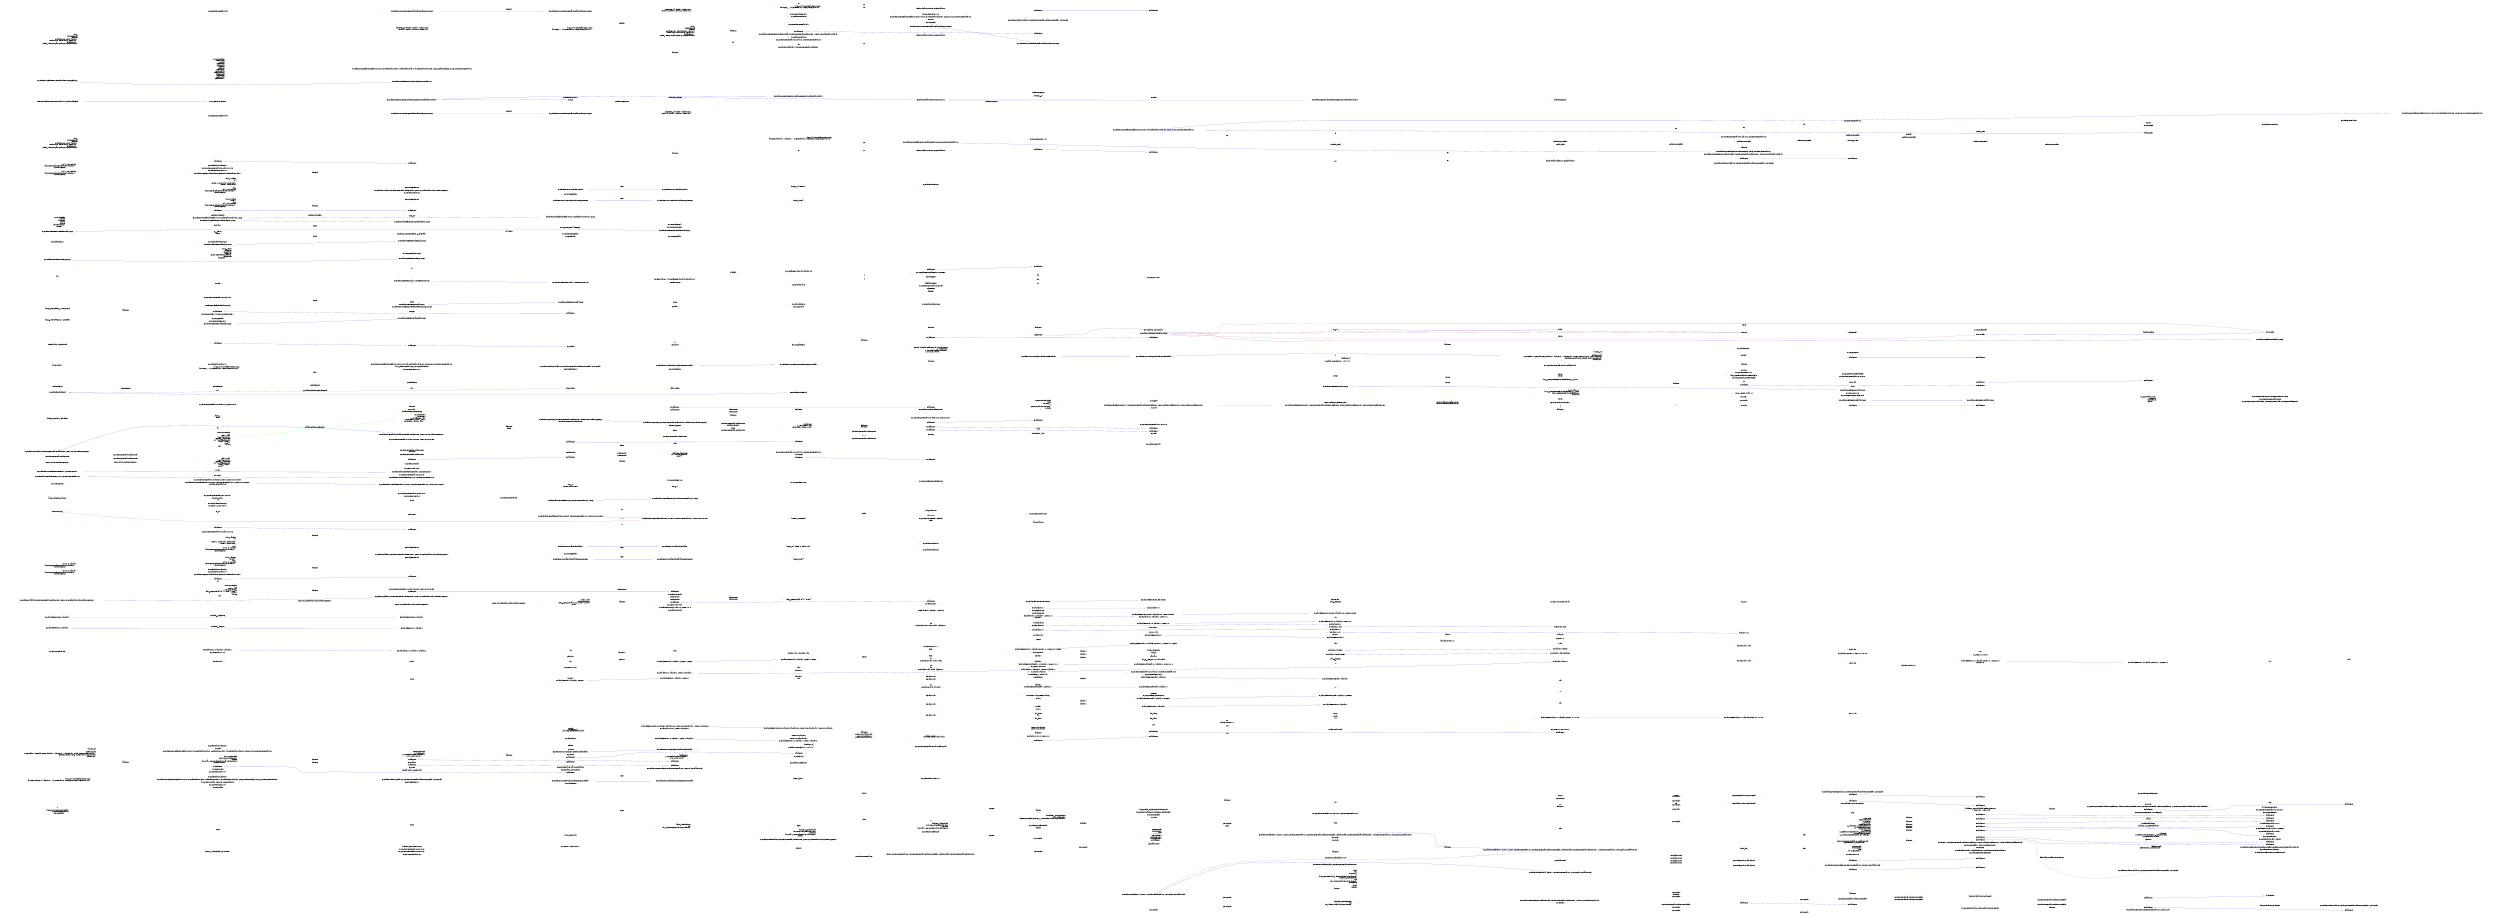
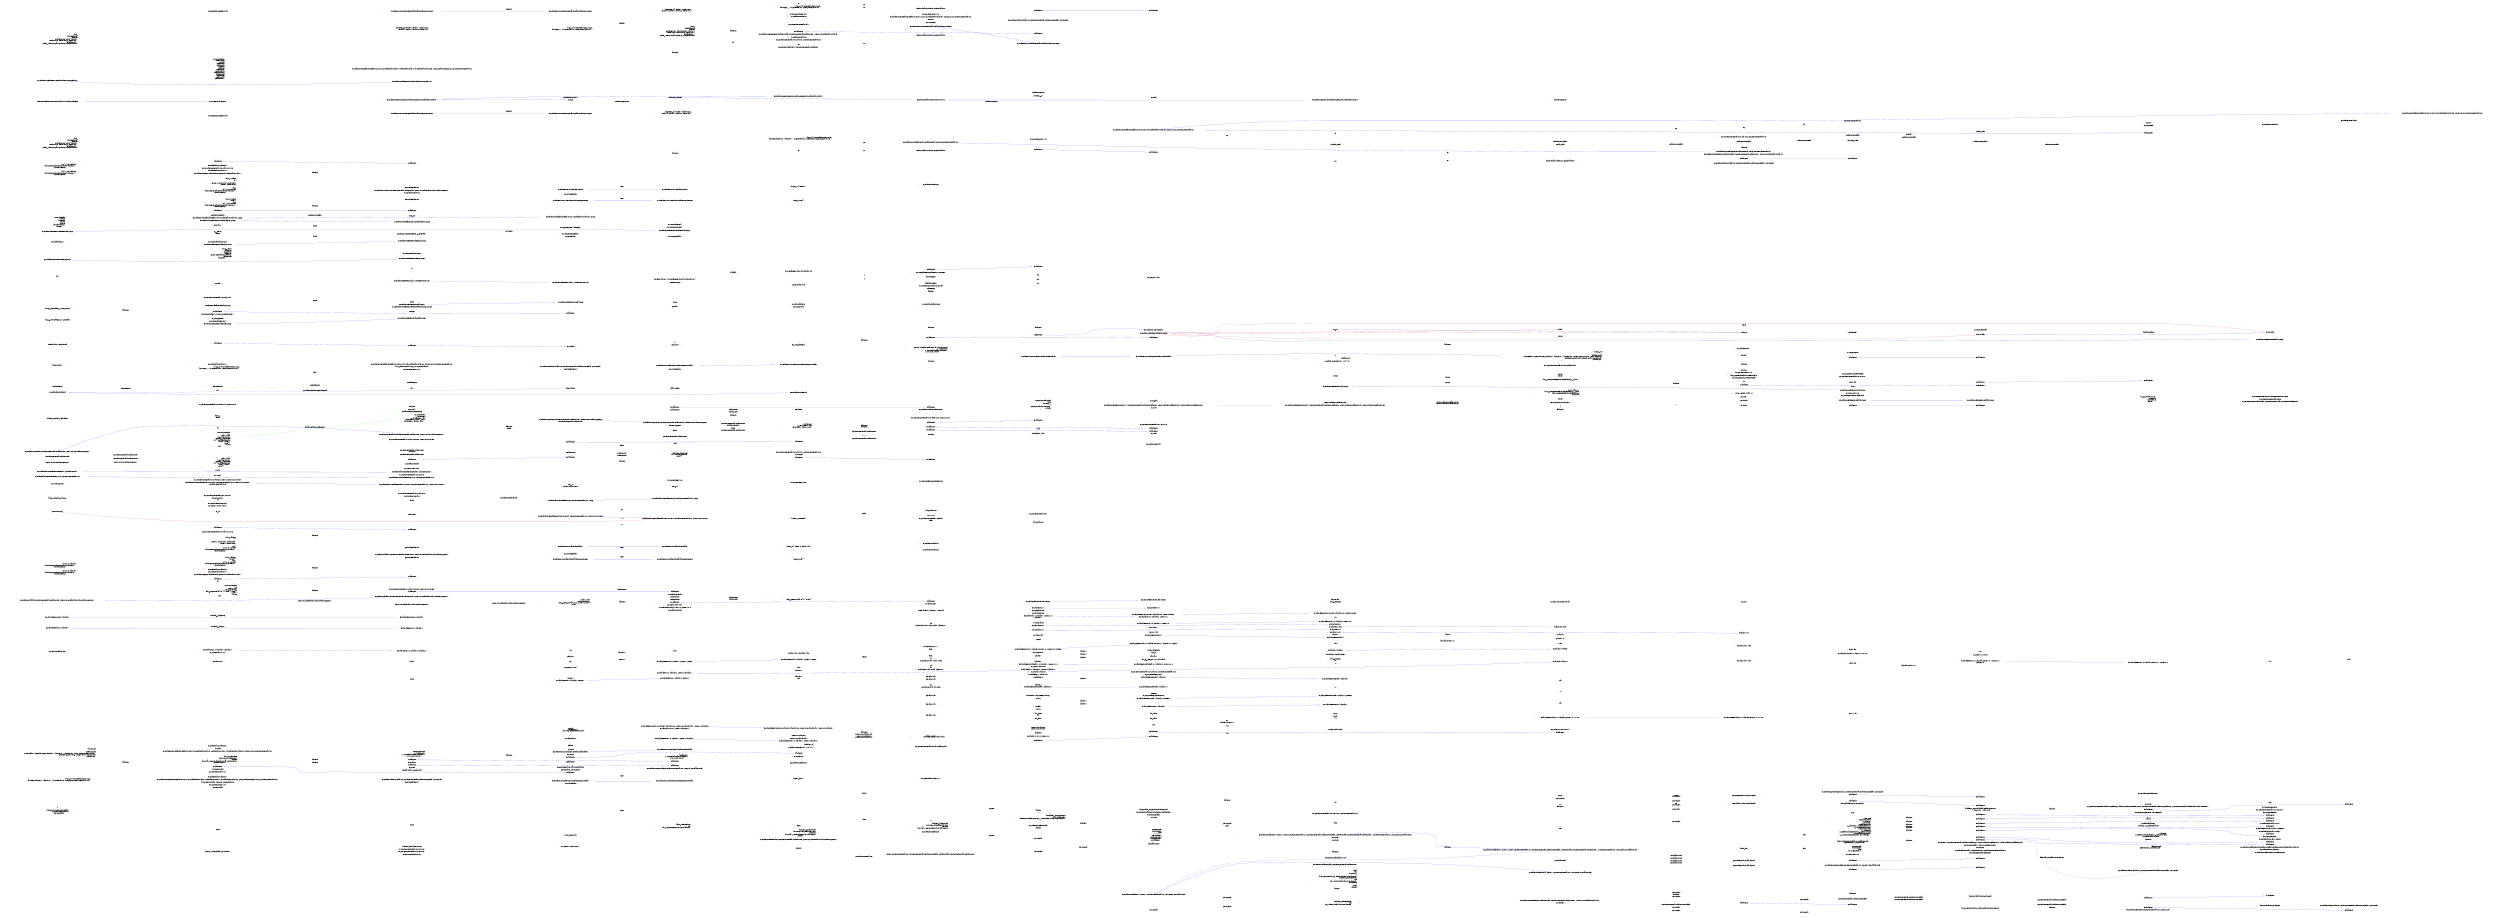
node "Entry CSharpx.Maybe<T>.Maybe(CSharpx.MaybeType)": removed
